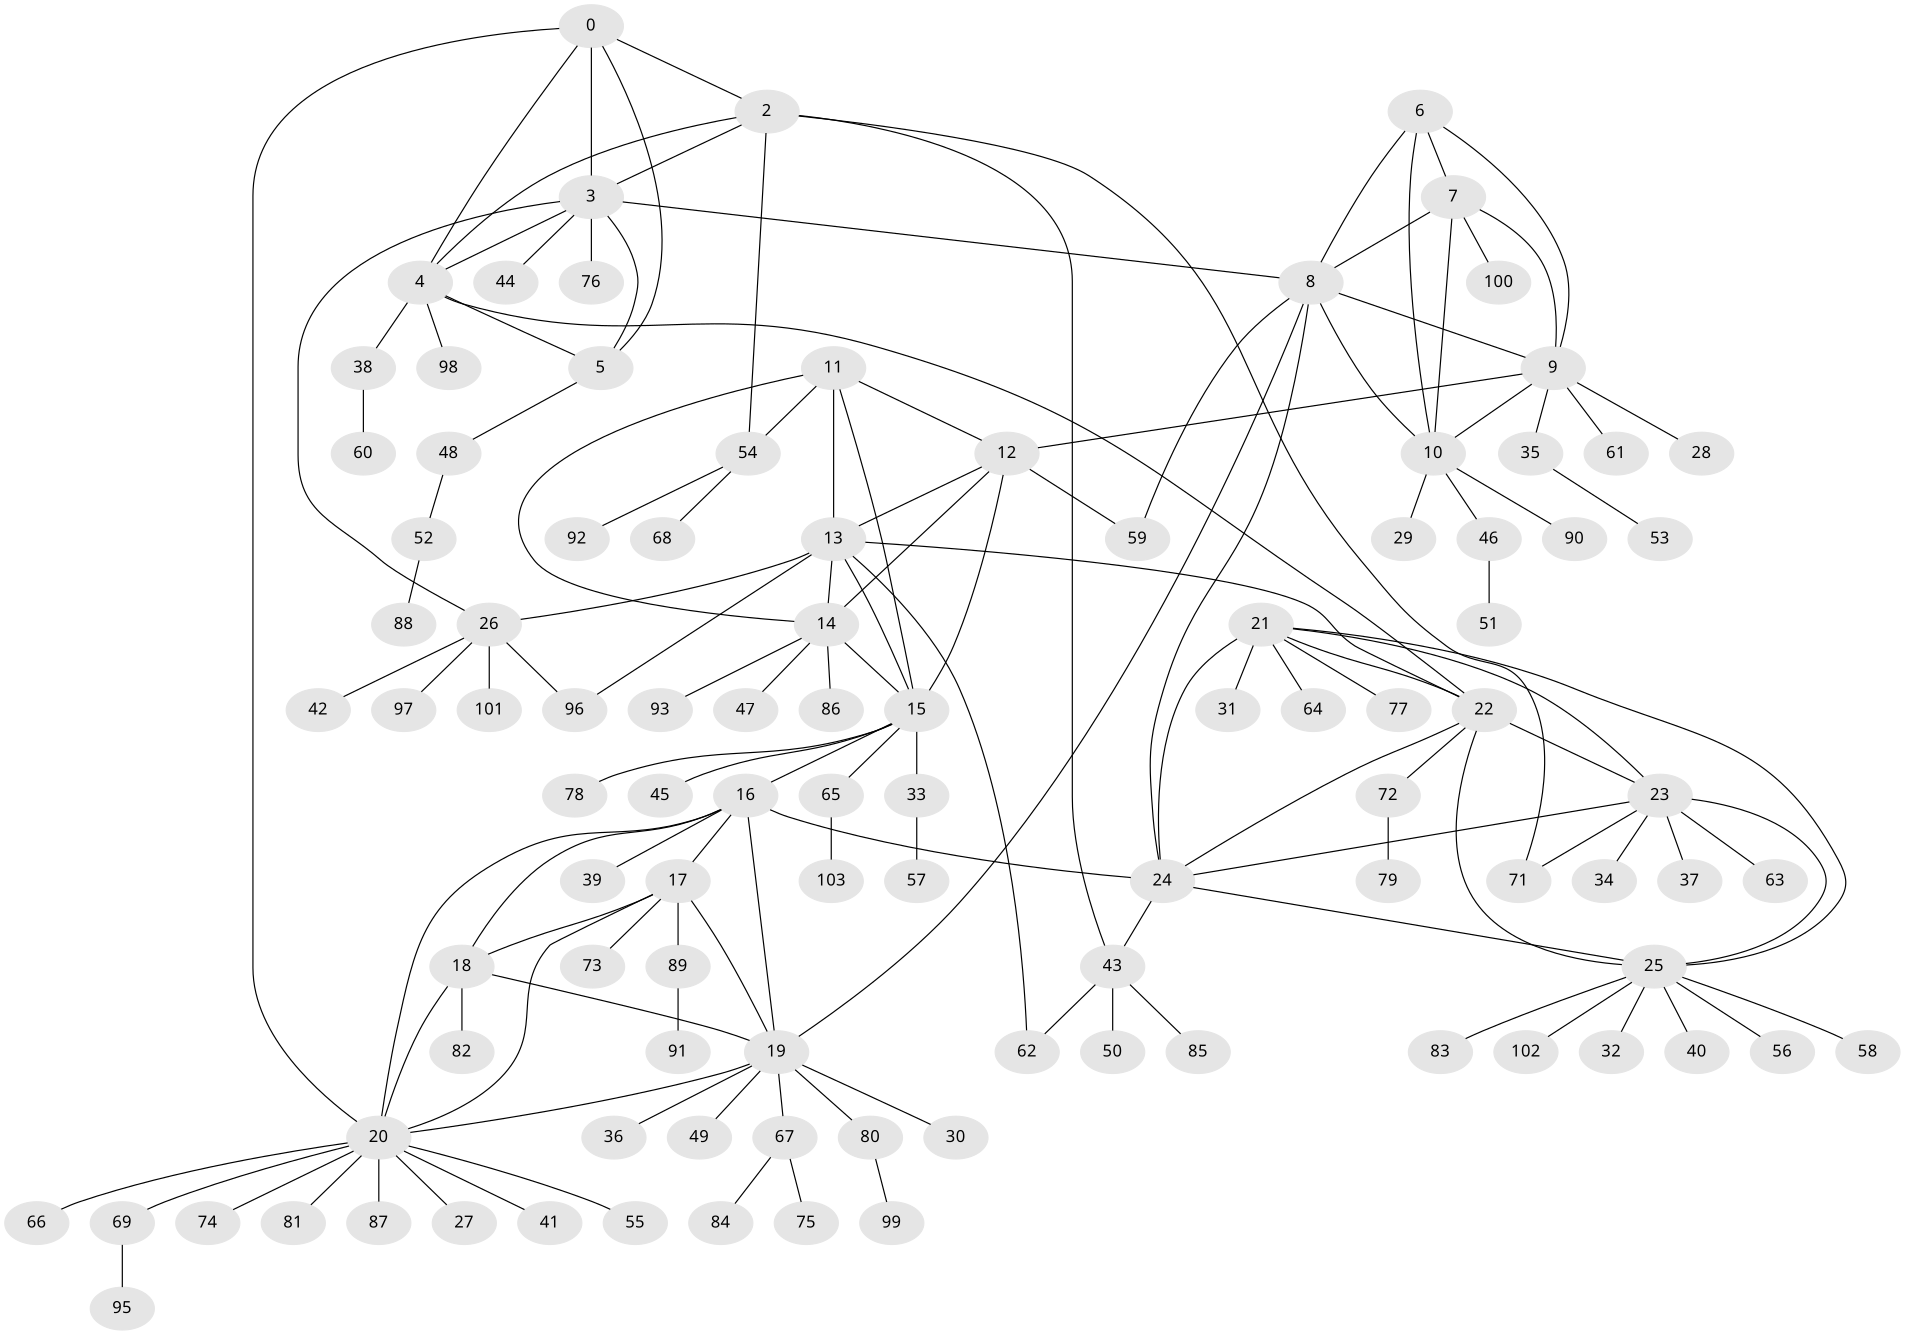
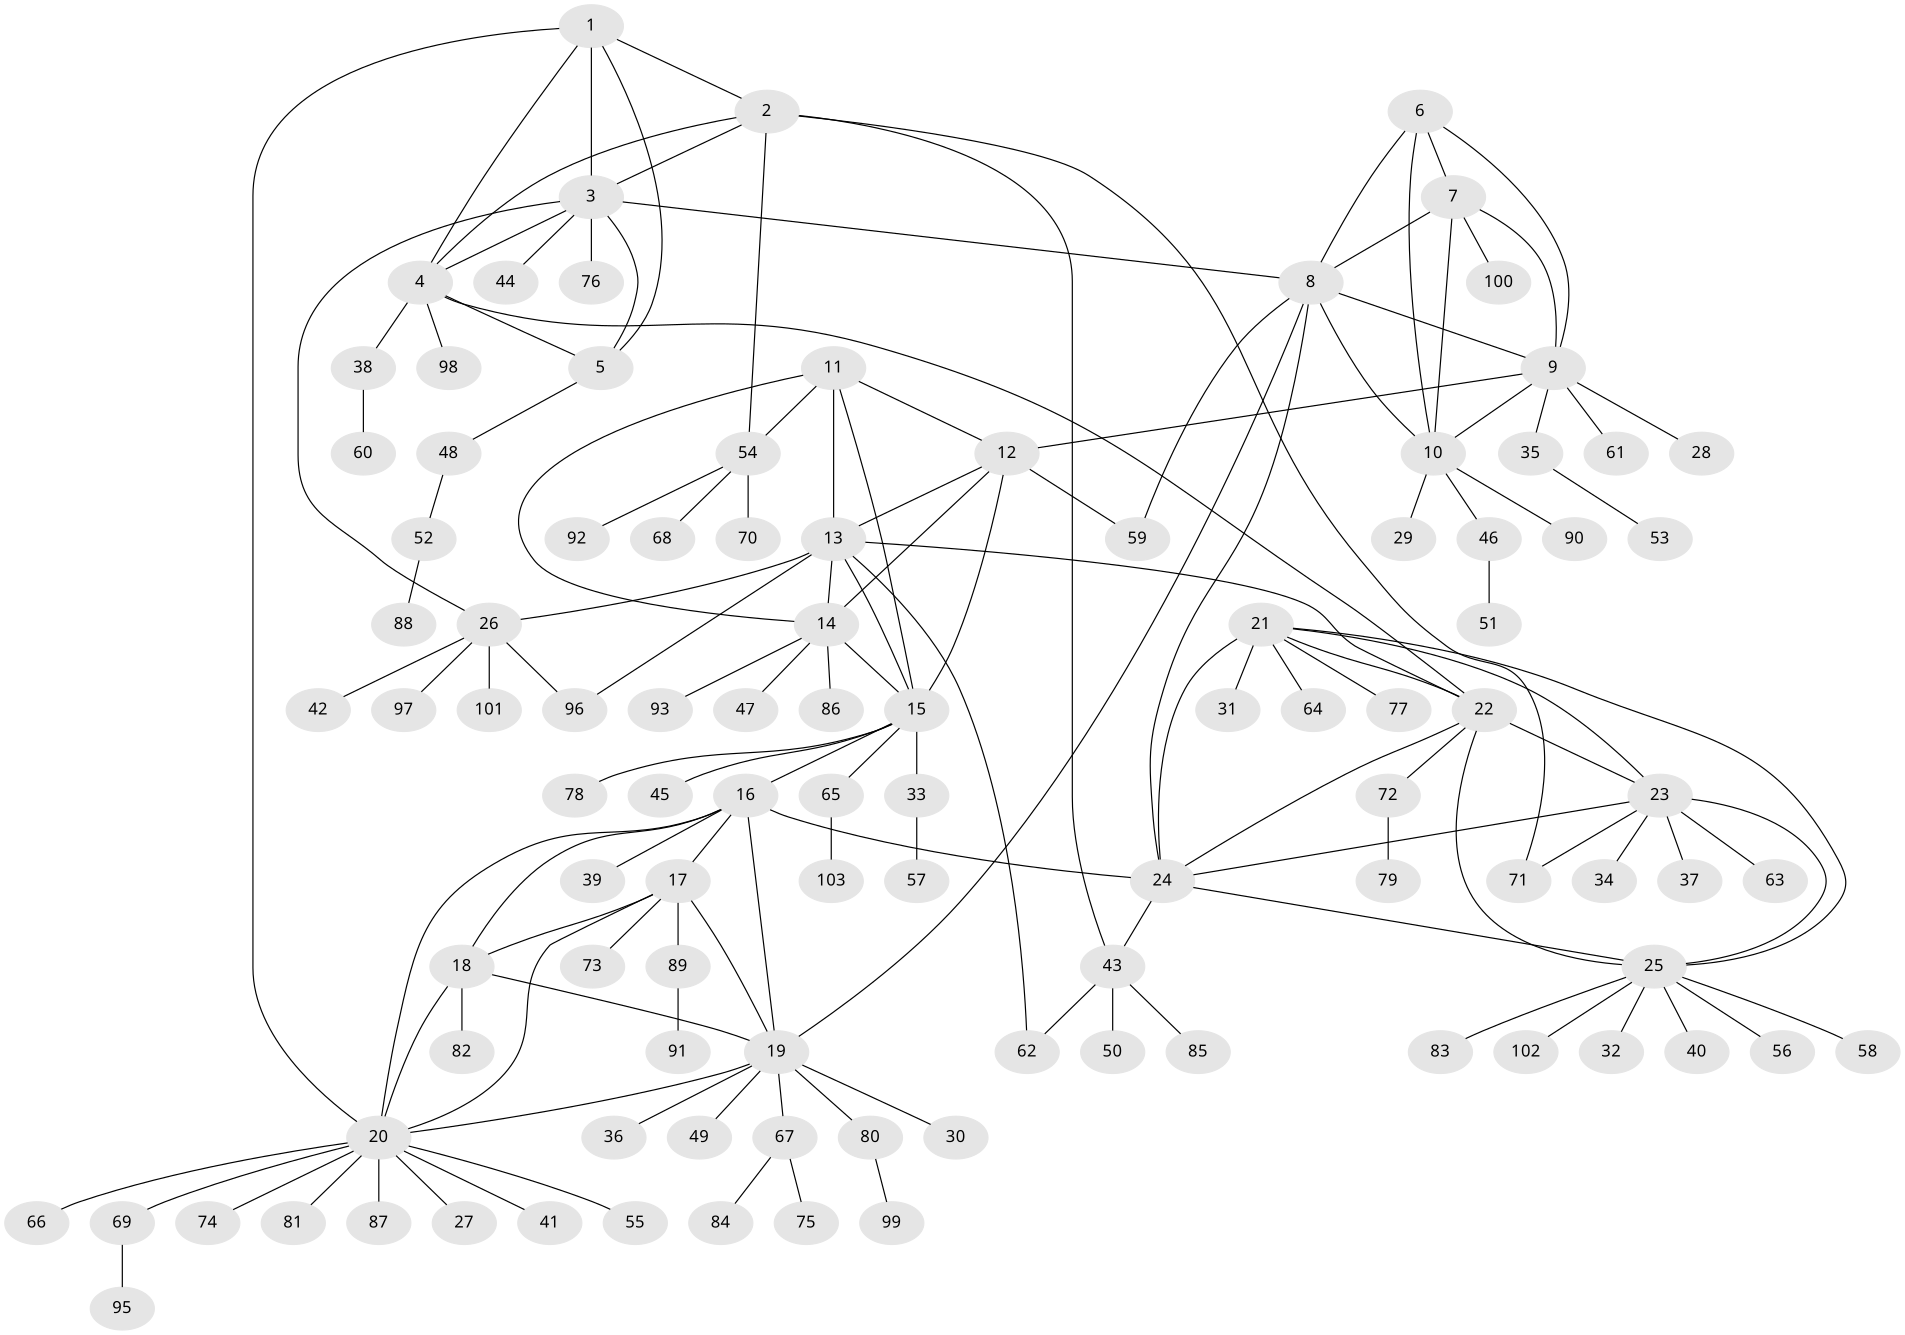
node "0": label "0" -> "1"
node "70": added
